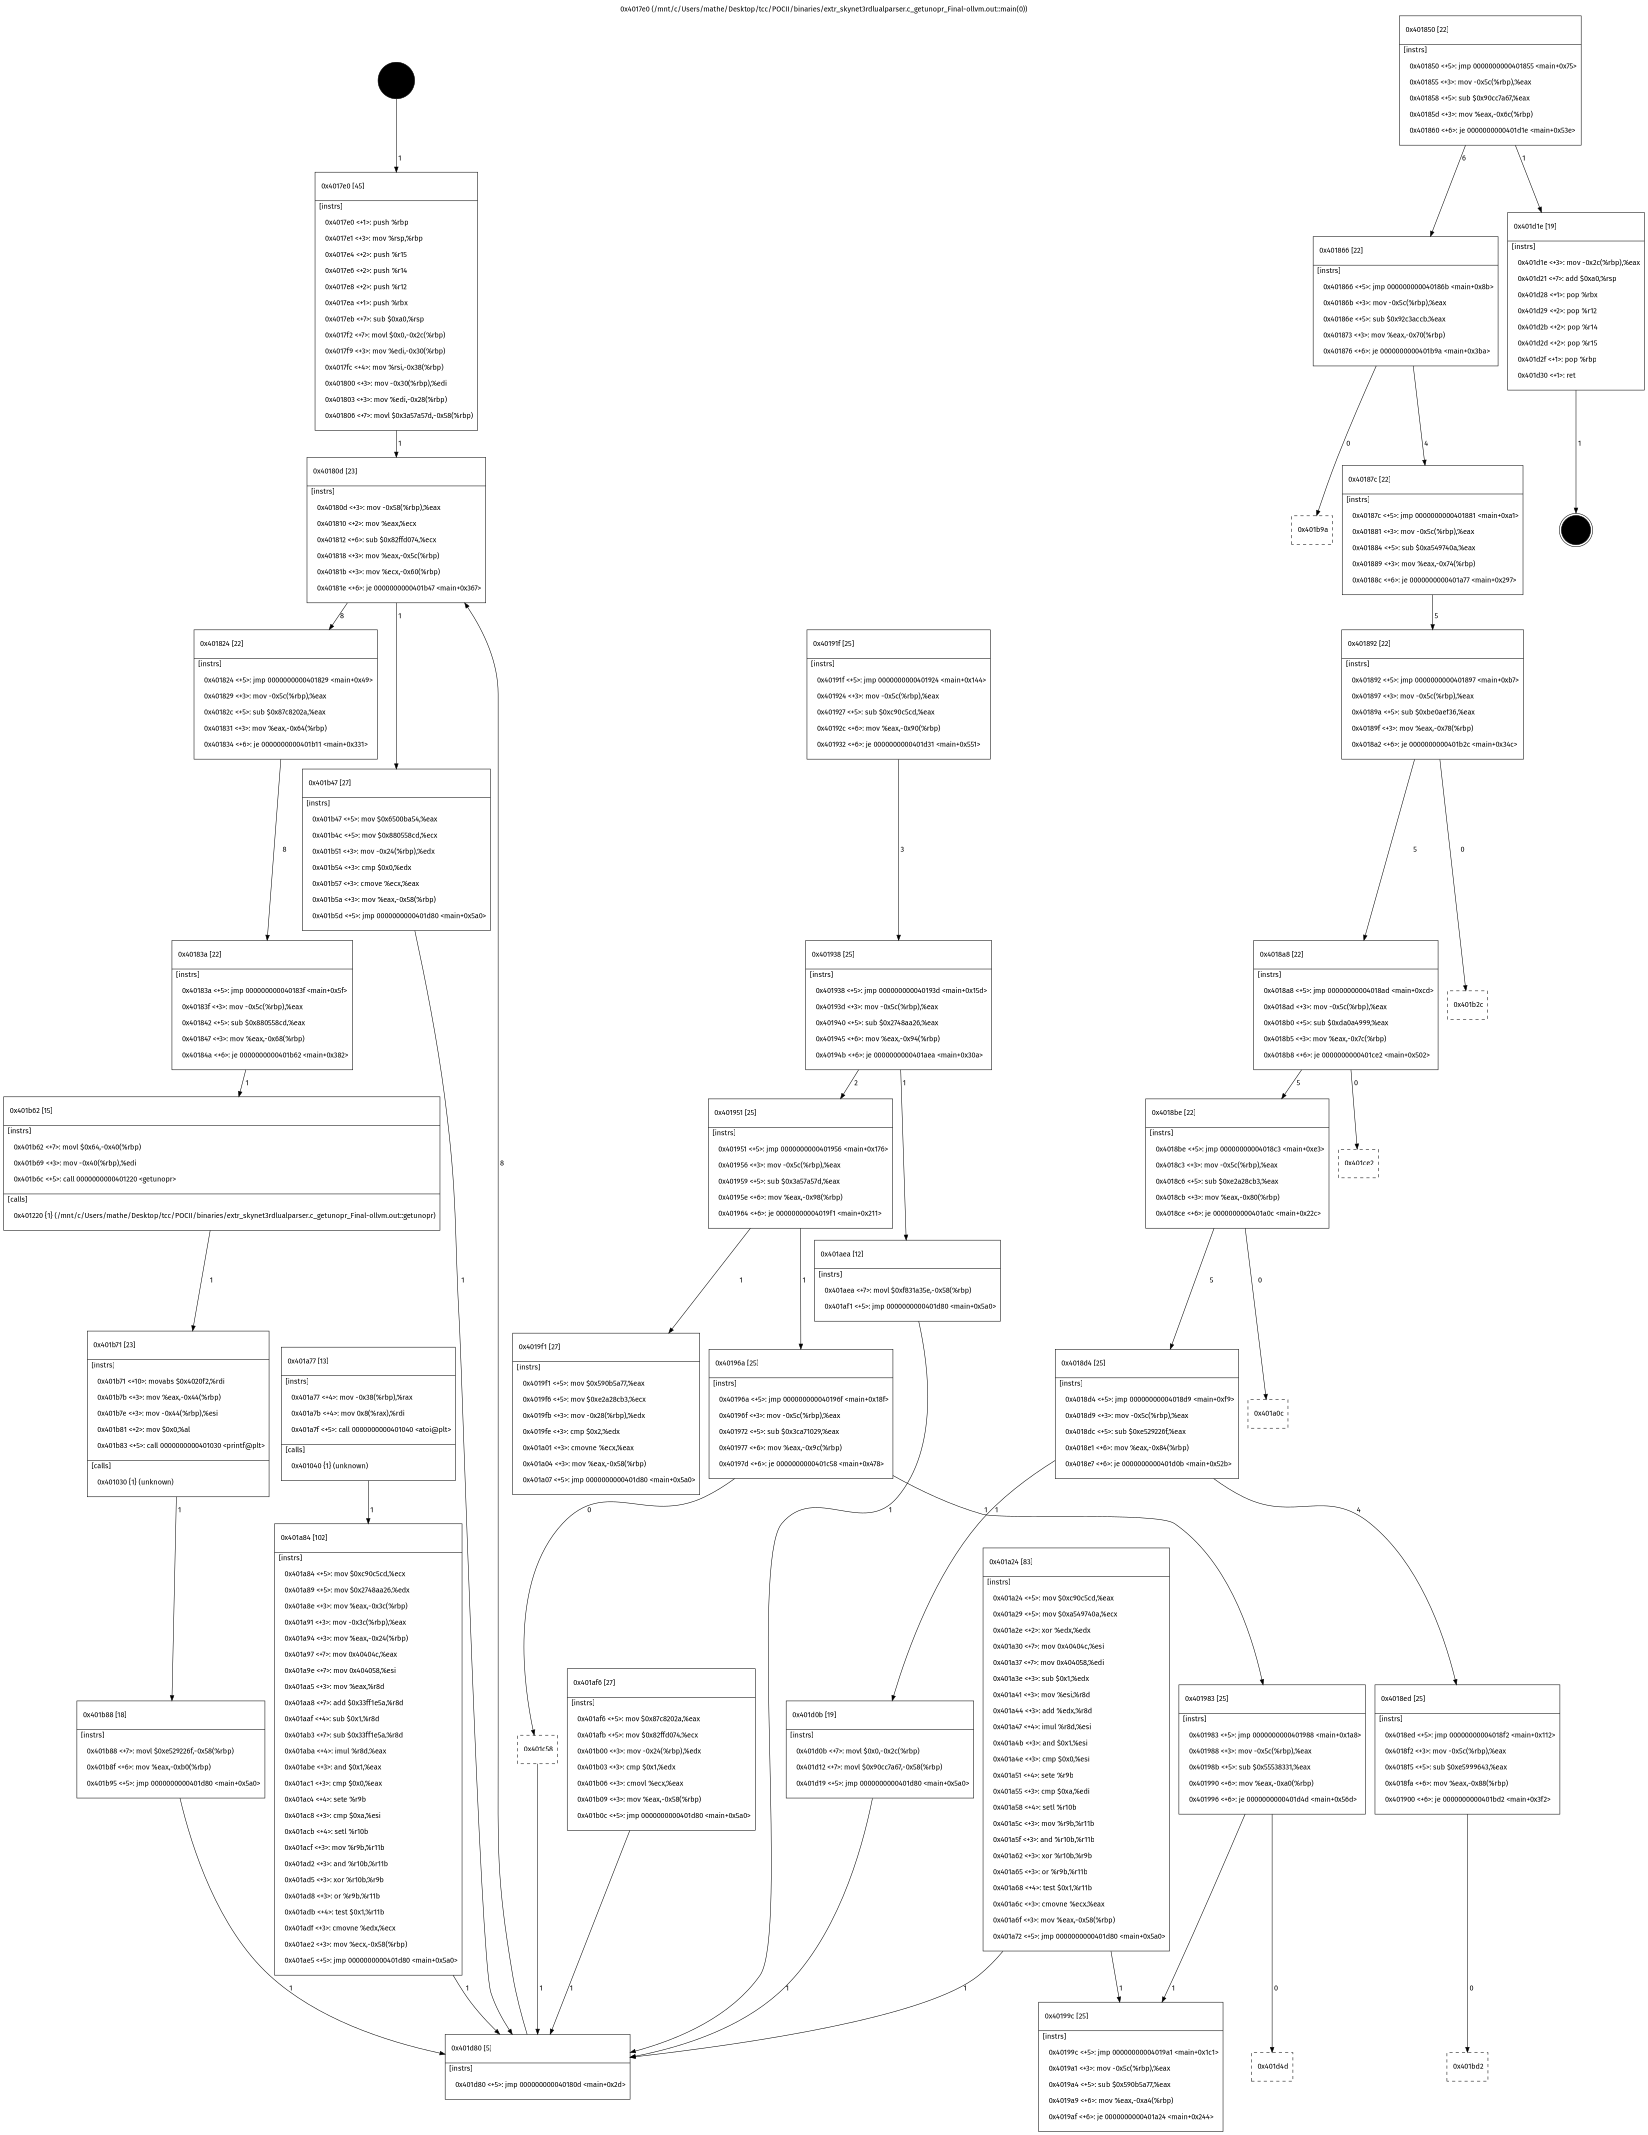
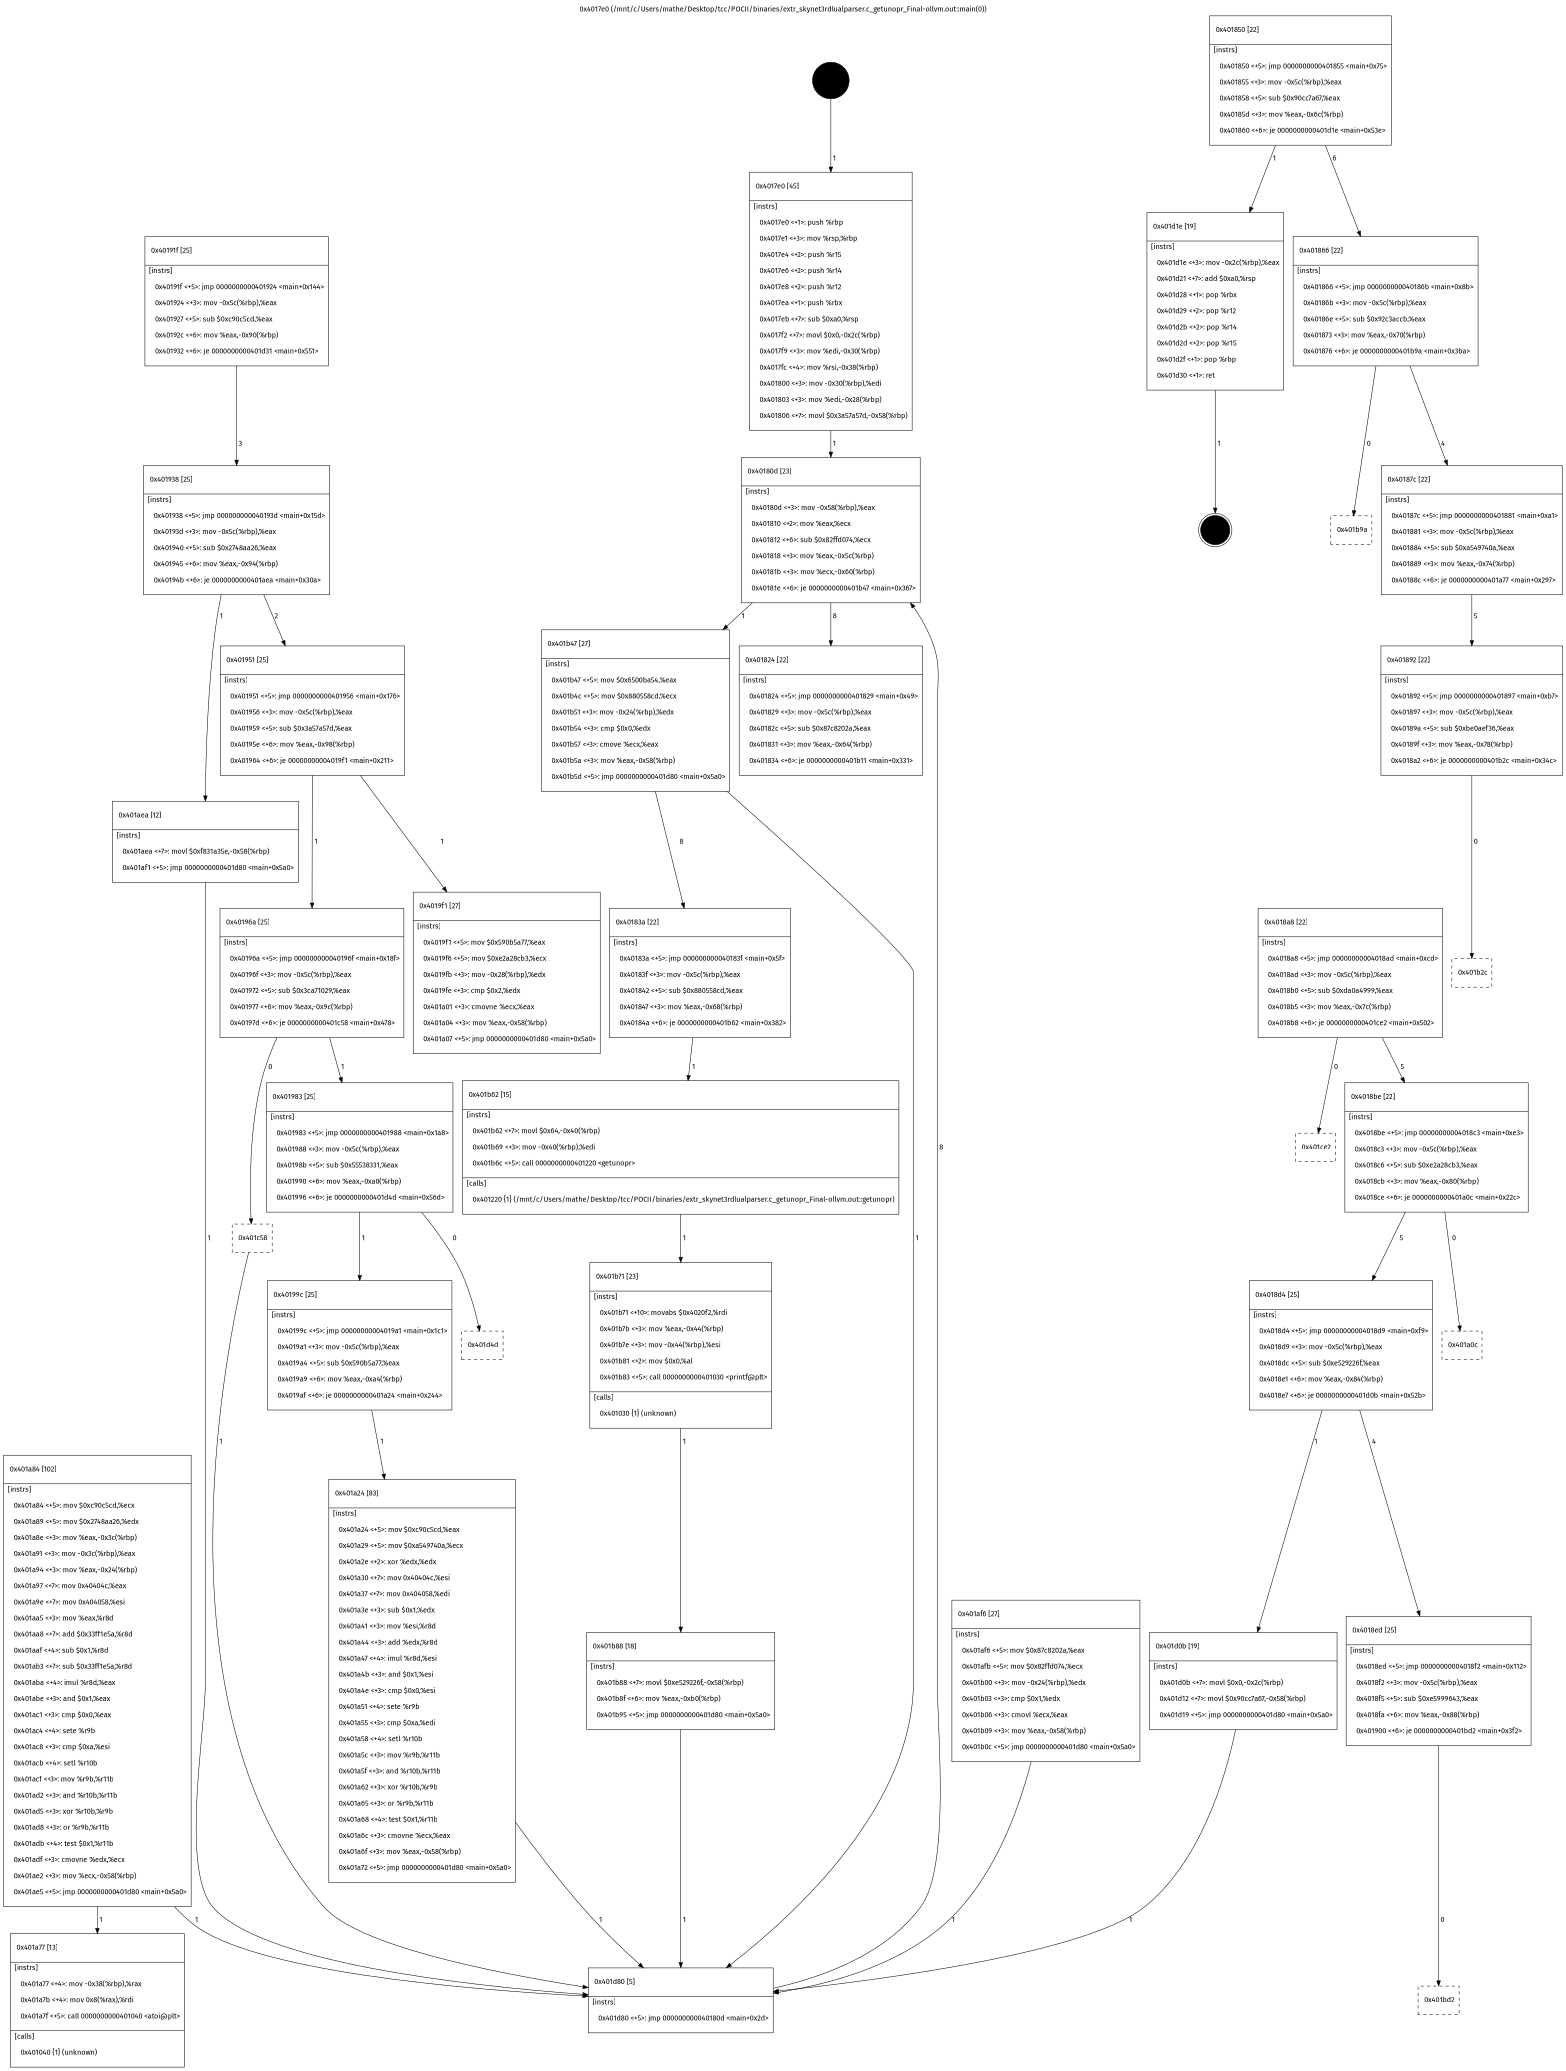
edge "0x401824 [22]" -> "0x40183a [22]": now "0x401b47 [27]" -> "0x40183a [22]"
edge "0x401892 [22]" -> "0x4018a8 [22]": removed, label "5"
edge "0x401a77 [13]" -> "0x401a84 [102]": reversed
edge "0x401a24 [83]" -> "0x40199c [25]": reversed
